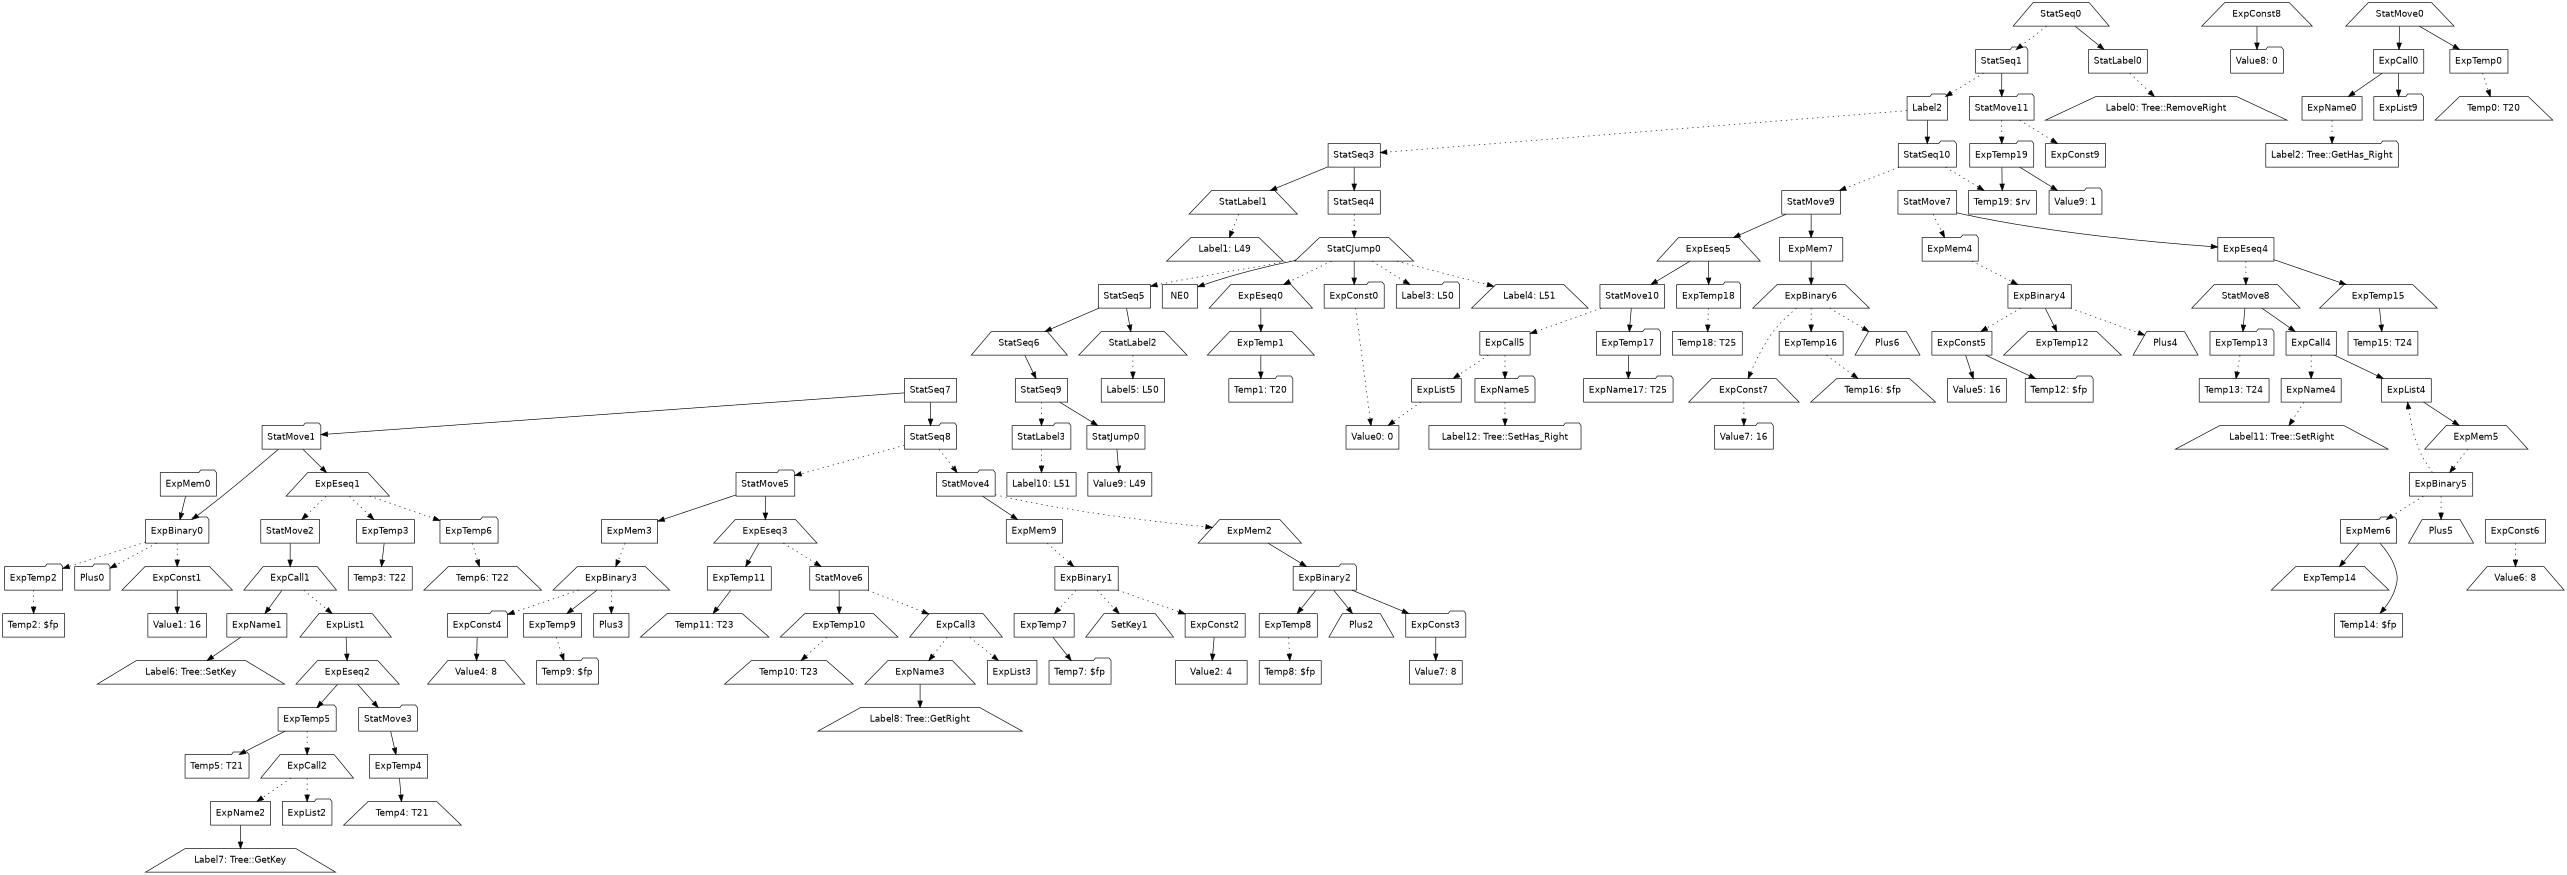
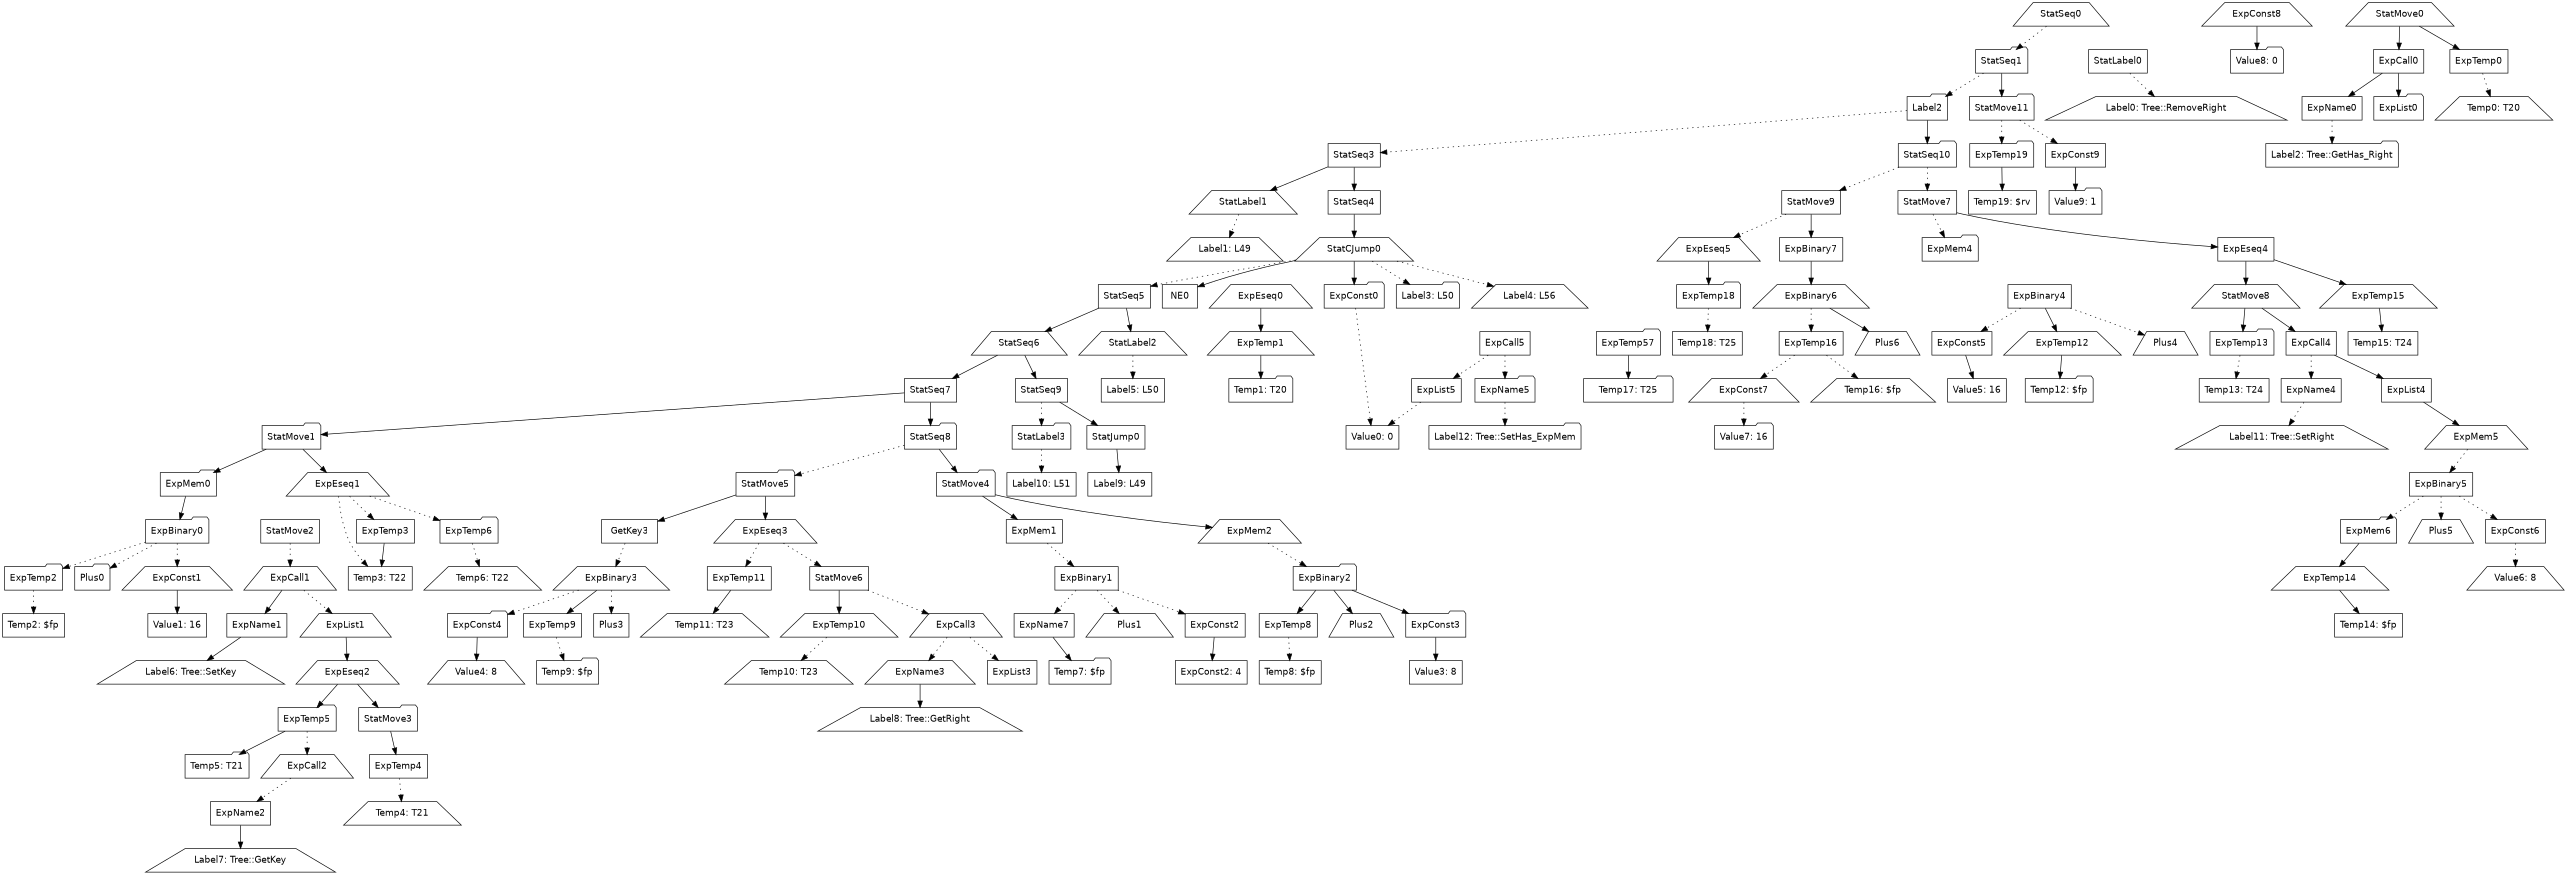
edge "StatSeq0" -> "StatLabel0": removed
node "ExpList9": label "ExpList9" -> "ExpList0"
edge "StatSeq10" -> "Temp19: $rv": now "StatSeq10" -> "StatMove7"
edge "ExpTemp19" -> "Value9: 1": now "ExpConst9" -> "Value9: 1"
edge "StatSeq4" -> "StatCJump0": style dotted -> solid
edge "StatMove9" -> "ExpEseq5": style solid -> dotted
node "ExpMem7": label "ExpMem7" -> "ExpBinary7"
edge "ExpEseq4" -> "StatMove8": style dotted -> solid
edge "StatCJump0" -> "ExpEseq0": removed
edge "ExpMem4" -> "ExpBinary4": removed
node "Label4: L51": label "Label4: L51" -> "Label4: L56"
node "StatMove10": removed
edge "ExpBinary6" -> "Plus6": style dotted -> solid
edge "ExpBinary6" -> "ExpConst7": now "ExpTemp16" -> "ExpConst7"
node "ExpTemp17": label "ExpTemp17" -> "ExpTemp57"
edge "StatSeq6" -> "StatSeq7": added
edge "ExpConst5" -> "Temp12: $fp": now "ExpTemp12" -> "Temp12: $fp"
node "ExpName17: T25": label "ExpName17: T25" -> "Temp17: T25"
node "Label12: Tree::SetHas_Right": label "Label12: Tree::SetHas_Right" -> "Label12: Tree::SetHas_ExpMem"
edge "ExpBinary5" -> "ExpList4": now "ExpBinary5" -> "ExpConst6"
edge "StatSeq8" -> "StatMove4": style dotted -> solid
edge "StatMove1" -> "ExpBinary0": now "StatMove1" -> "ExpMem0"
node "Value9: L49": label "Value9: L49" -> "Label9: L49"
edge "ExpEseq1" -> "StatMove2": now "ExpEseq1" -> "Temp3: T22"
edge "StatMove4" -> "ExpMem2": style dotted -> solid
node "ExpMem3": label "ExpMem3" -> "GetKey3"
node "ExpMem9": label "ExpMem9" -> "ExpMem1"
edge "StatMove2" -> "ExpCall1": style solid -> dotted
edge "ExpEseq3" -> "ExpTemp11": style solid -> dotted
edge "ExpMem2" -> "ExpBinary2": style solid -> dotted
edge "ExpMem6" -> "Temp14: $fp": now "ExpTemp14" -> "Temp14: $fp"
node "ExpTemp7": label "ExpTemp7" -> "ExpName7"
node "SetKey1": label "SetKey1" -> "Plus1"
node "Value2: 4": label "Value2: 4" -> "ExpConst2: 4"
node "Value7: 8": label "Value7: 8" -> "Value3: 8"
edge "ExpTemp4" -> "Temp4: T21": style solid -> dotted
node "ExpList2": removed
